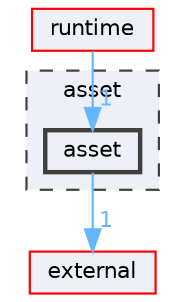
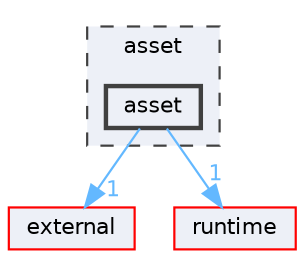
edge "runtime" -> "asset": reversed
